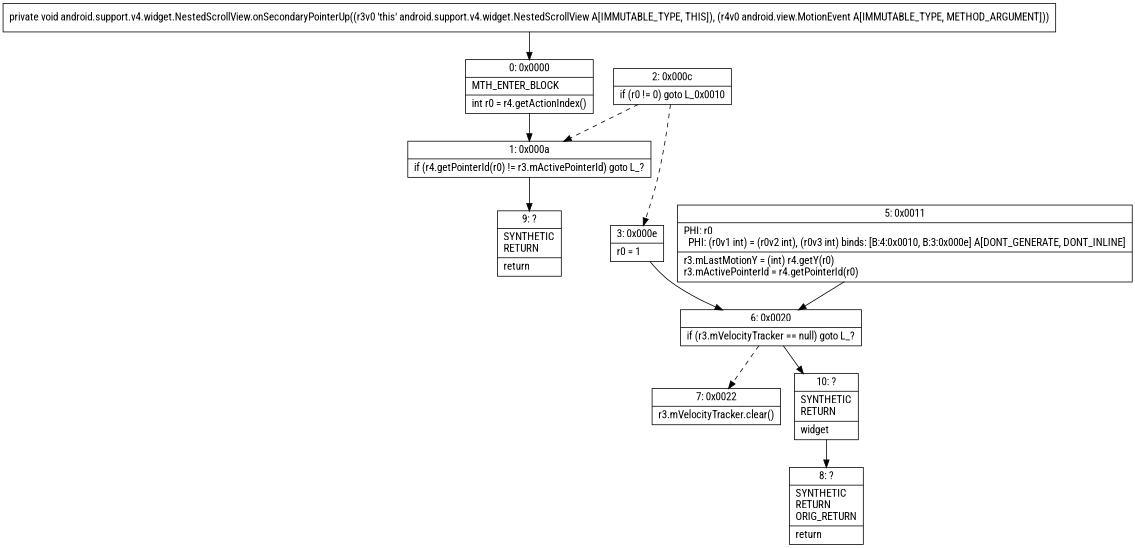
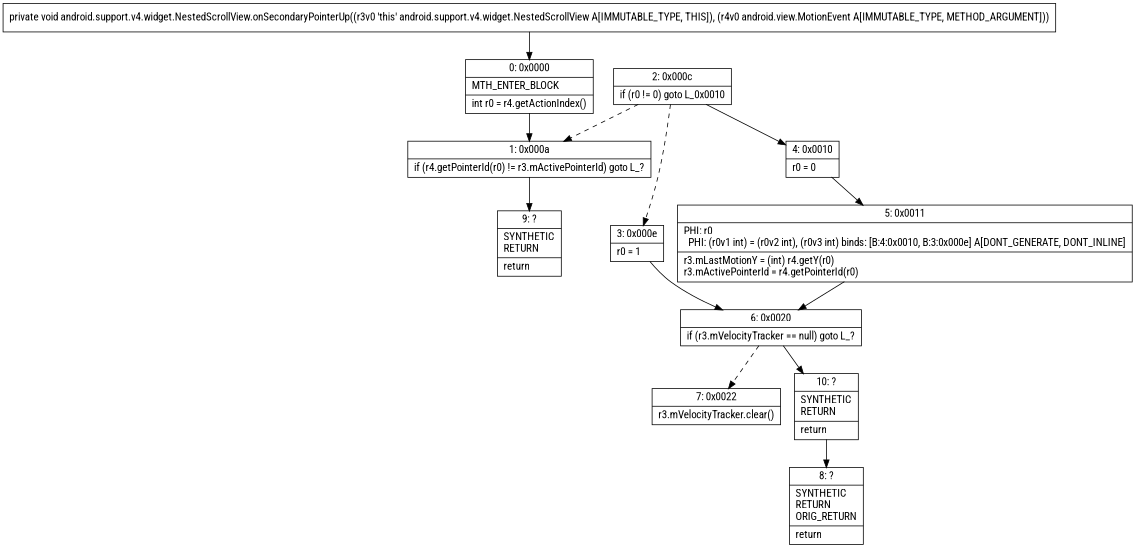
node "4: 0x0010": added
node "10: ?": text "widget" -> "return"
